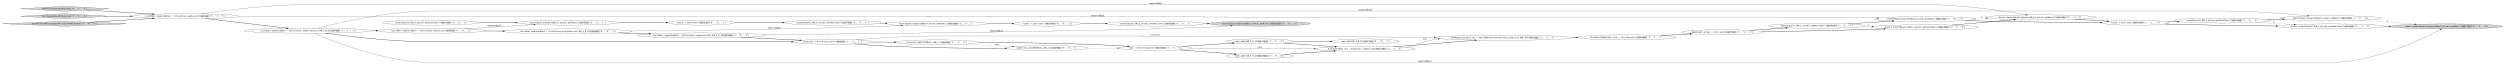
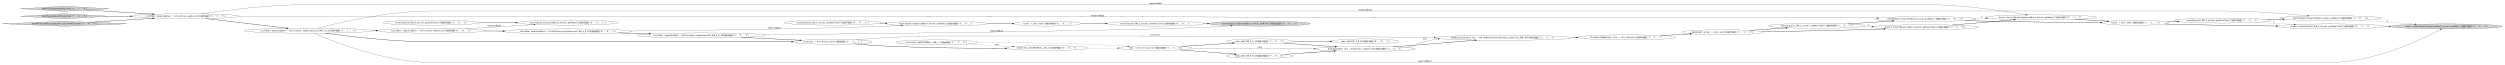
node "actual = iter.next()@@@26@@@['0', '0', '1']": removed
edge "intervals = new ArrayList<>()@@@8@@@['1', '1', '1']" -> "intervals.add(INTERVAL_JAN_1_2)@@@6@@@['1', '1', '0']": removed
edge "intervals.add(INTERVAL_JAN_1_2)@@@6@@@['1', '1', '0']" -> "rows = new ArrayList<>()@@@10@@@['1', '1', '1']": style bold -> dashed
